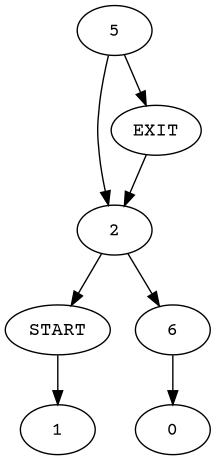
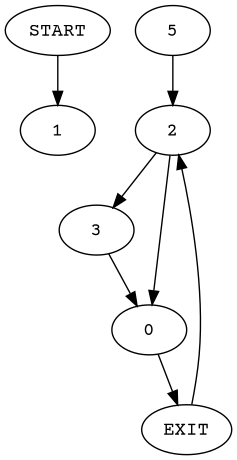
edge "5" -> "EXIT": now "0" -> "EXIT"
edge "2" -> "START": now "2" -> "0"
node "6": label "6" -> "3"
